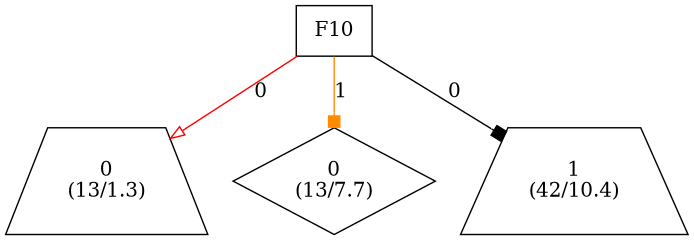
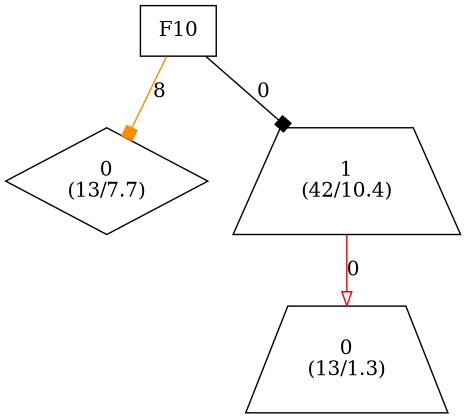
edge "F10" -> "0 (13/7.7)": label "1" -> "8"
edge "F10" -> "0 (13/1.3)": now "1 (42/10.4)" -> "0 (13/1.3)"
